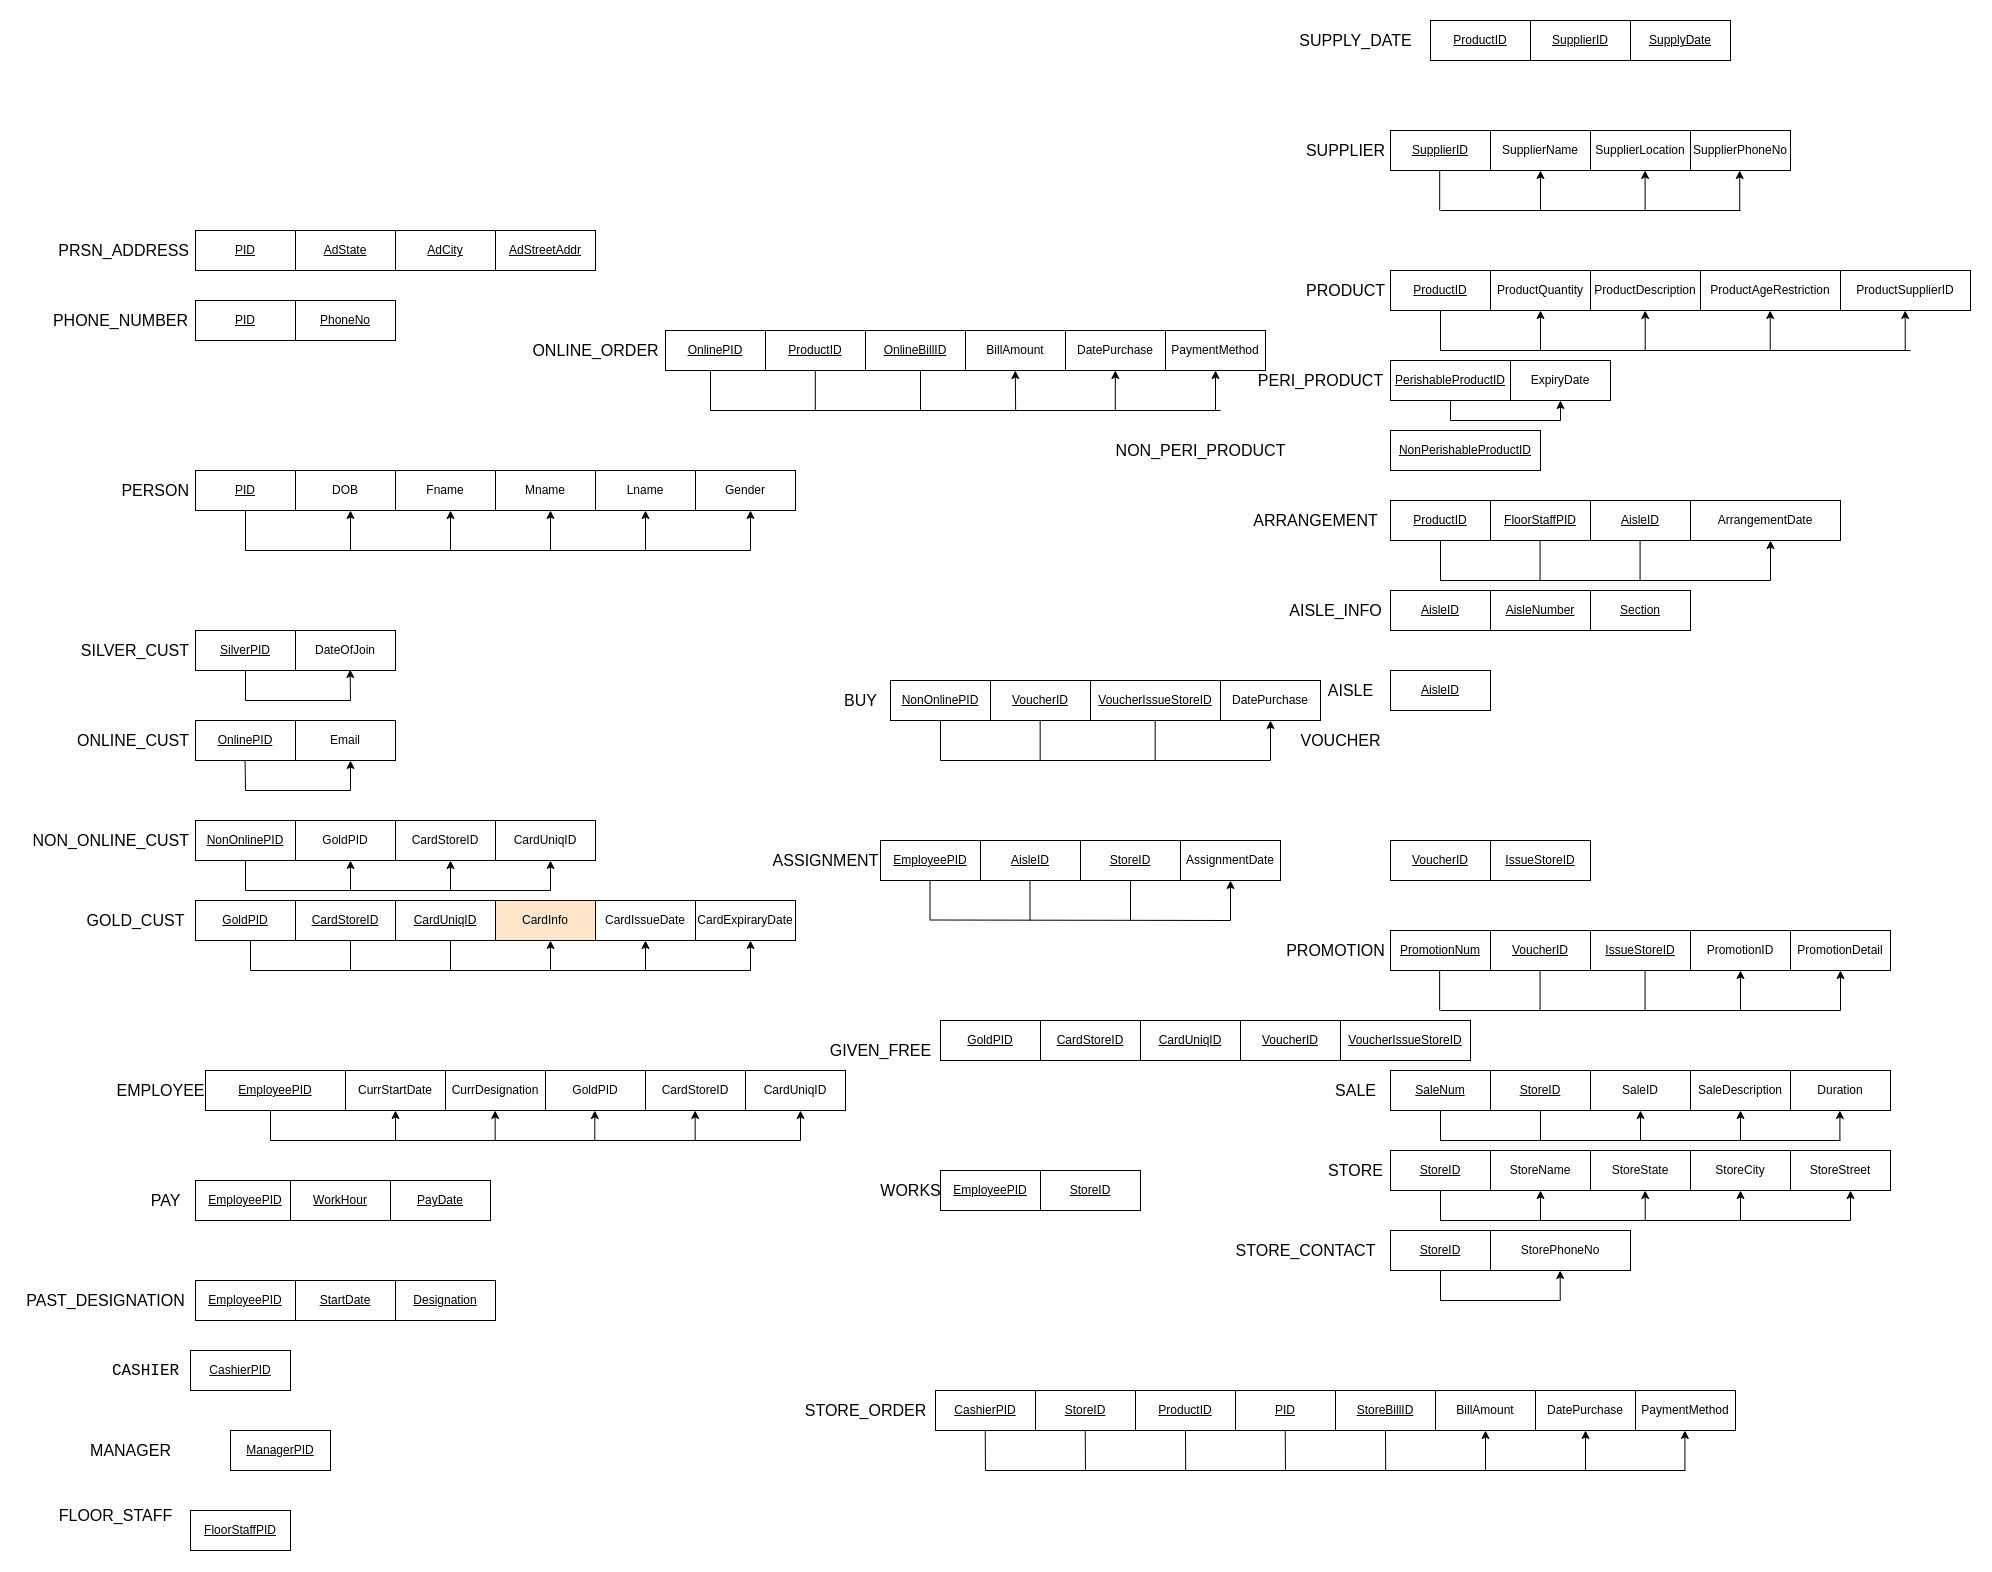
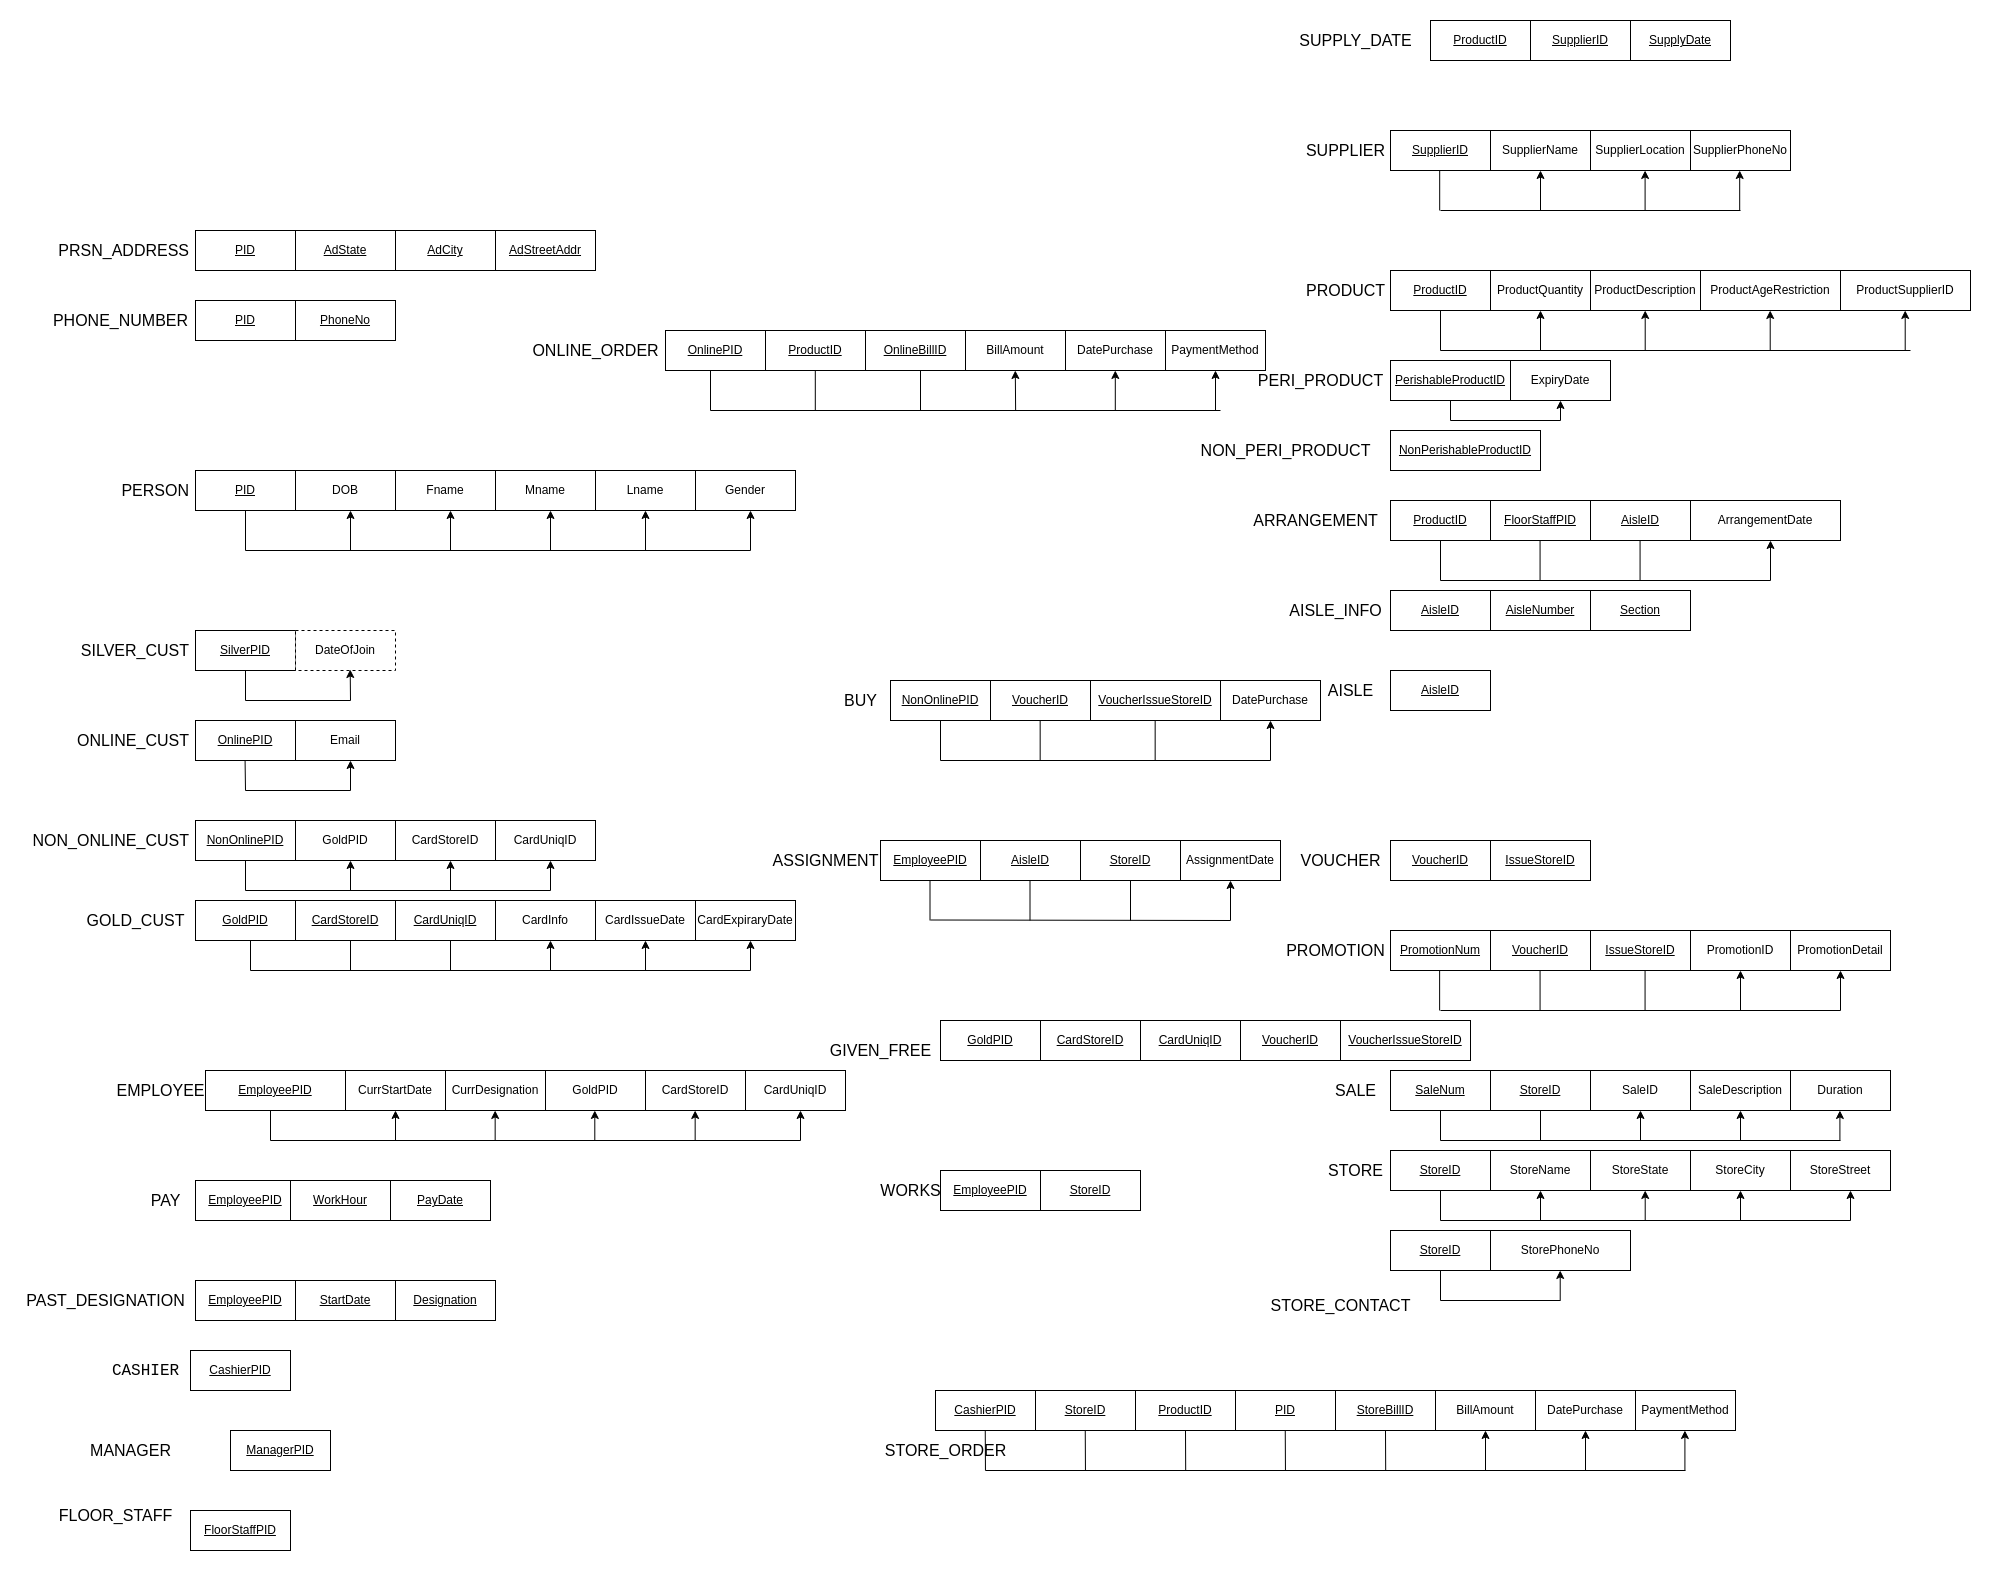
node "NON_PERI_PRODUCT": moved (1201, 451) -> (1286, 451)
node "DateOfJoin": style solid -> dashed
node "VOUCHER": moved (1341, 741) -> (1341, 861)
node "CardInfo": fillcolor #ffe6cc -> #ffffff
node "STORE_CONTACT": moved (1306, 1251) -> (1341, 1306)
node "STORE_ORDER": moved (866, 1411) -> (946, 1451)
